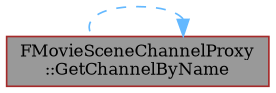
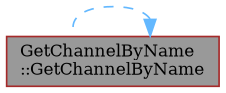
node "FMovieSceneChannelProxy ::GetChannelByName": label "FMovieSceneChannelProxy ::GetChannelByName" -> "GetChannelByName ::GetChannelByName"
